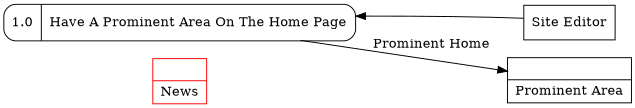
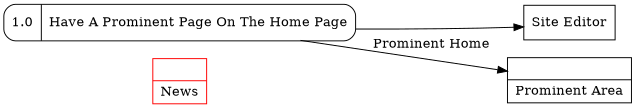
edge "Site Editor" -> "1.0": reversed
node "1.0": text "Have A Prominent Area On The Home Page" -> "Have A Prominent Page On The Home Page"
